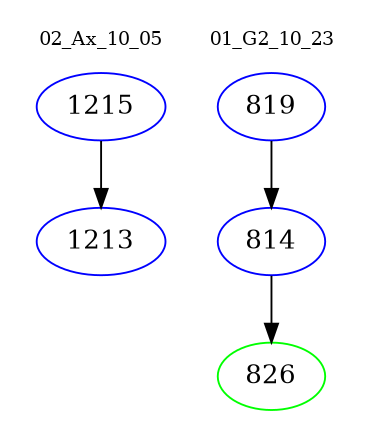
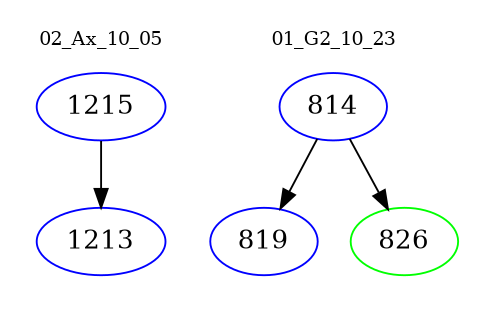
edge "819" -> "814": reversed
